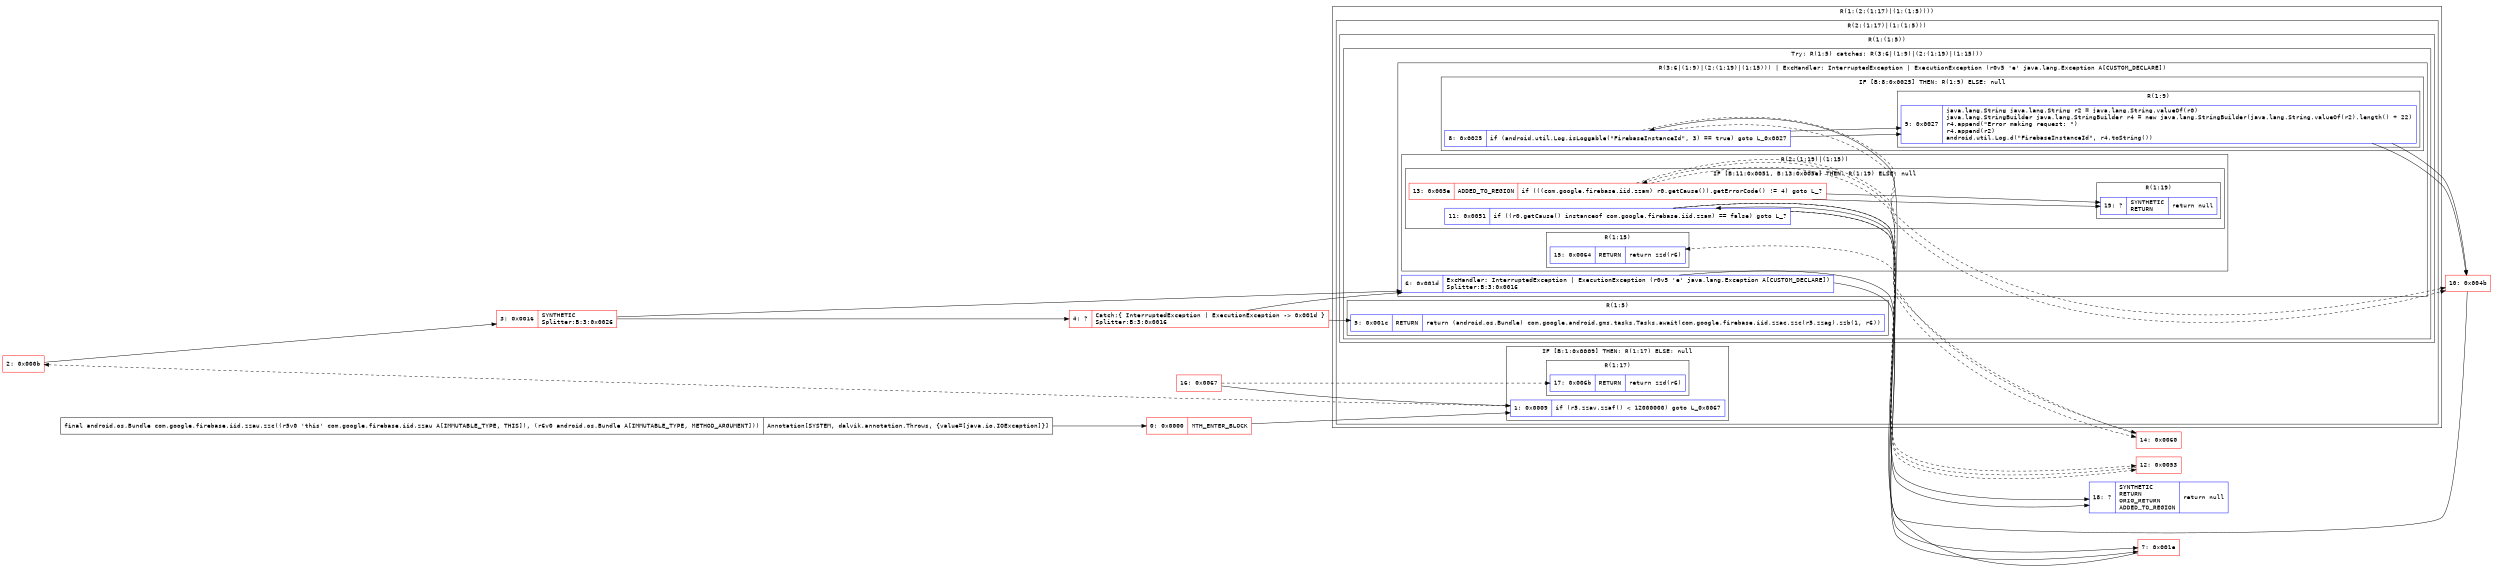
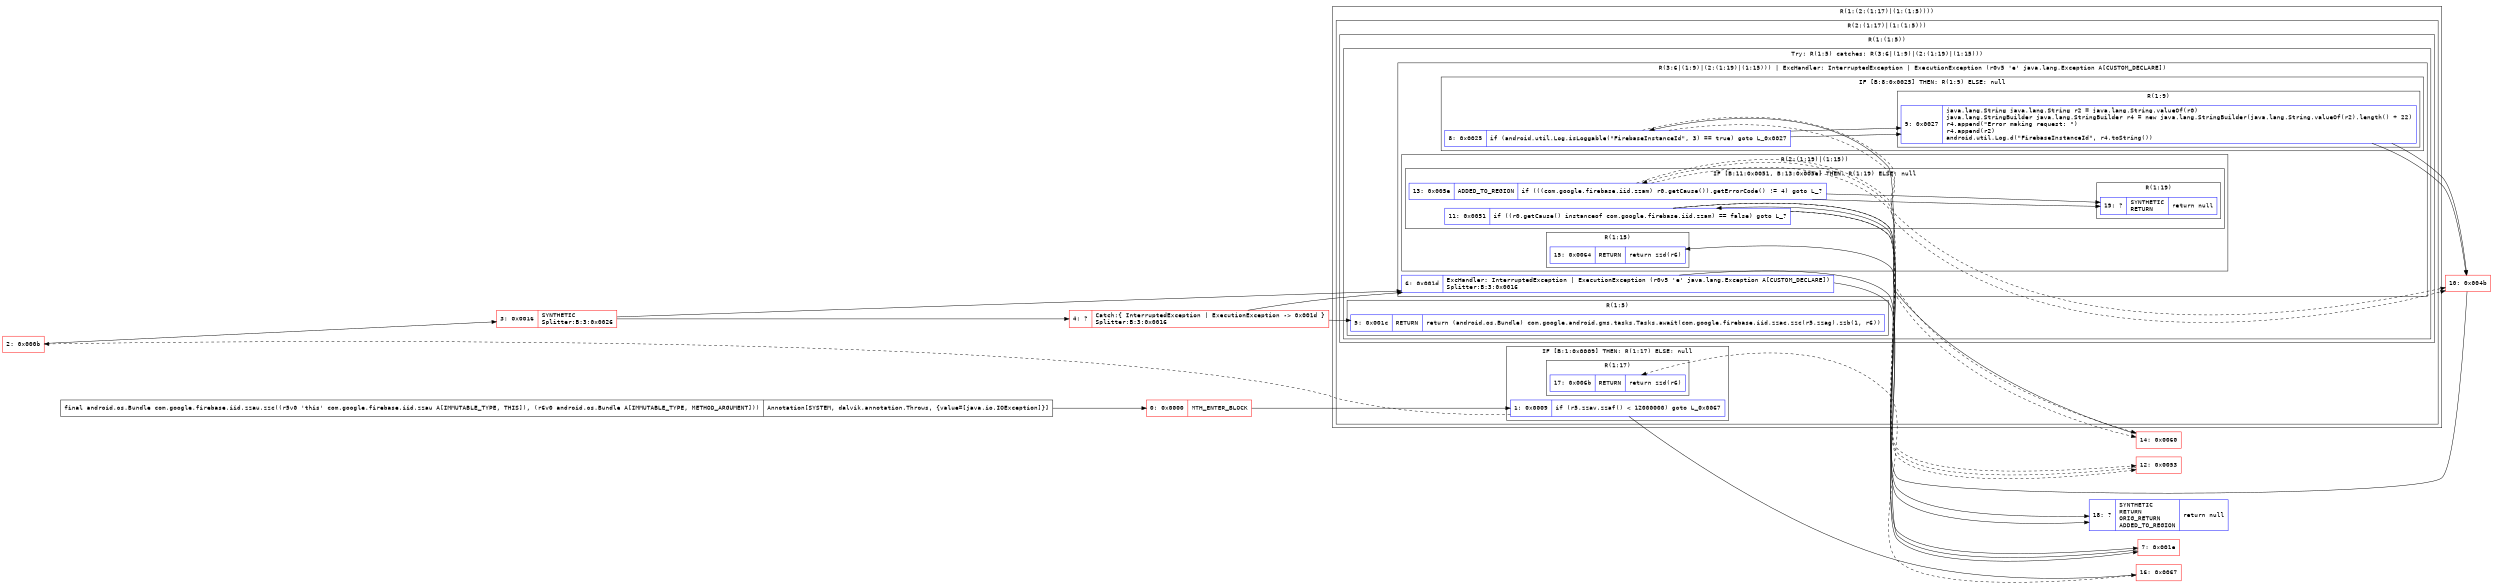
node "13: 0x005e": color red -> blue
edge "14: 0x0060" -> "15: 0x0064": style dashed -> solid
edge "16: 0x0067" -> "1: 0x0009": reversed
